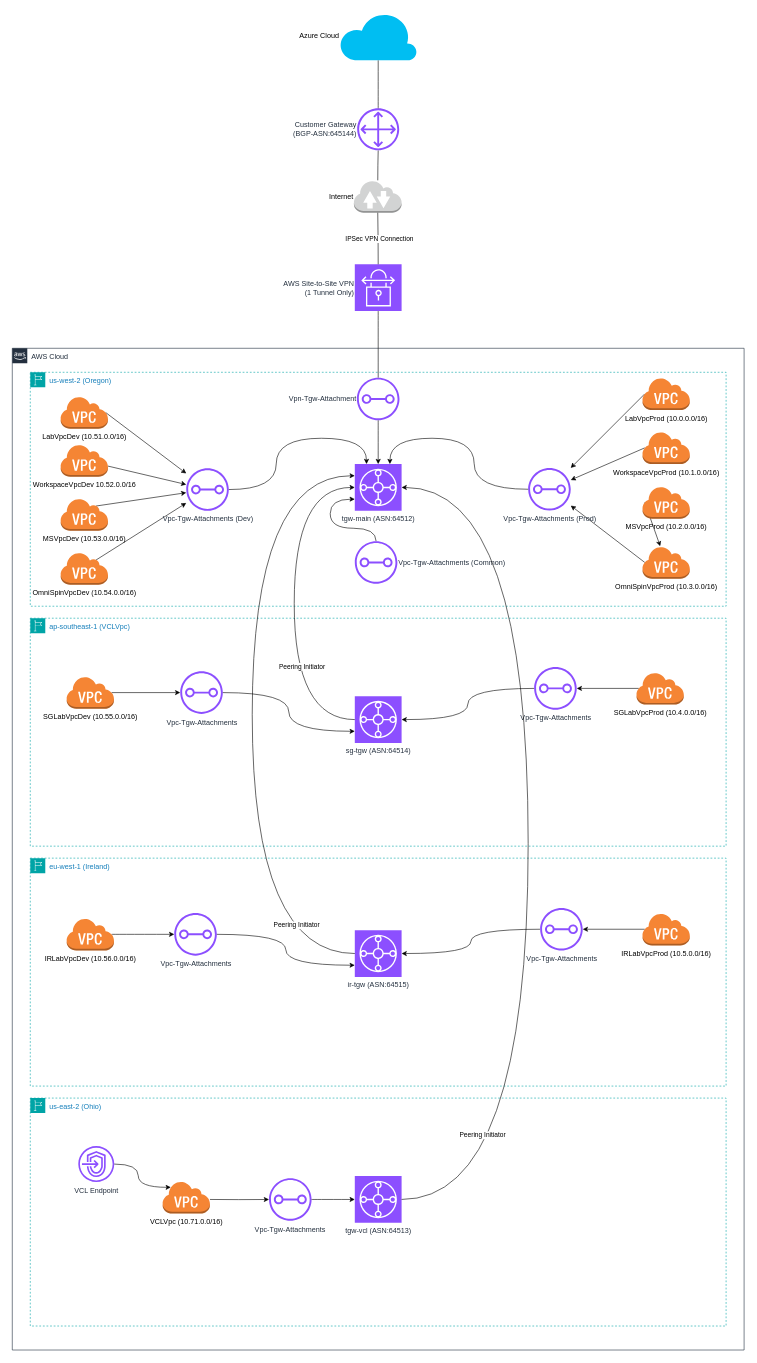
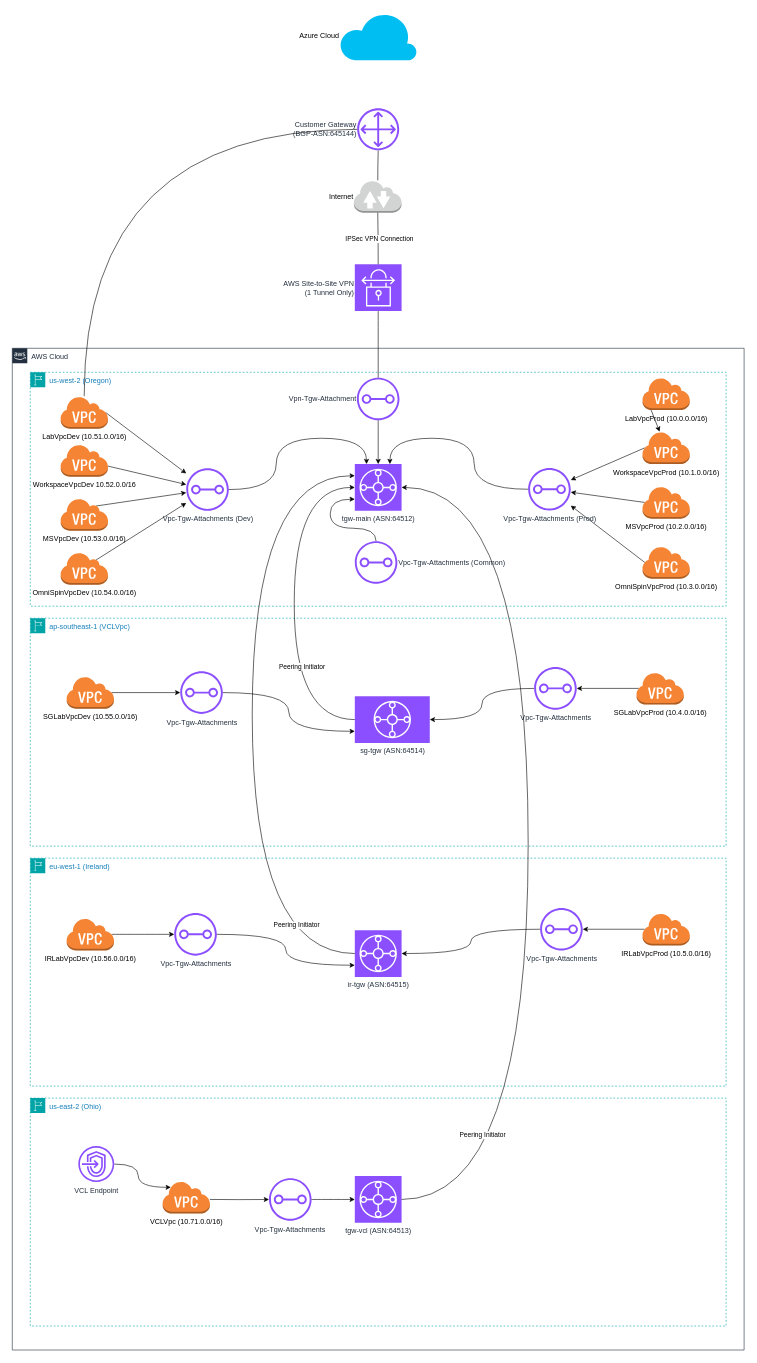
edge "Azure Cloud" -- "Customer Gateway (BGP-ASN:645144)": now "LabVpcDev (10.51.0.0/16)" -- "Customer Gateway (BGP-ASN:645144)"
edge "LabVpcProd (10.0.0.0/16)" -> "Vpc-Tgw-Attachments (Prod)": now "LabVpcProd (10.0.0.0/16)" -> "WorkspaceVpcProd (10.1.0.0/16)"
edge "MSVpcProd (10.2.0.0/16)" -> "OmniSpinVpcProd (10.3.0.0/16)": now "MSVpcProd (10.2.0.0/16)" -> "Vpc-Tgw-Attachments (Prod)"
node "sg-tgw (ASN:64514)": size 47x47 -> 75x47
